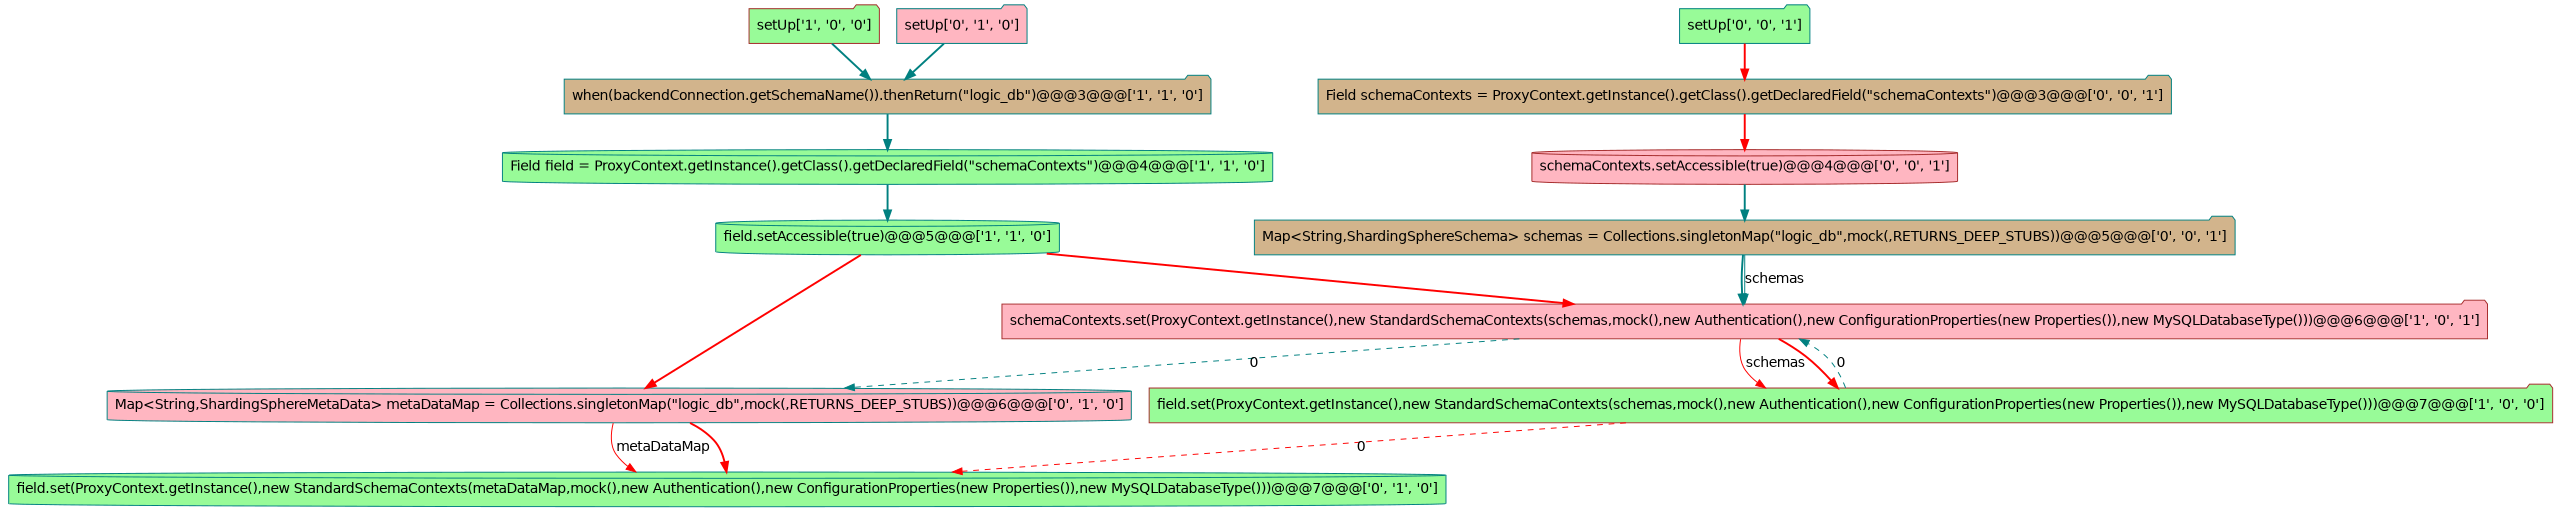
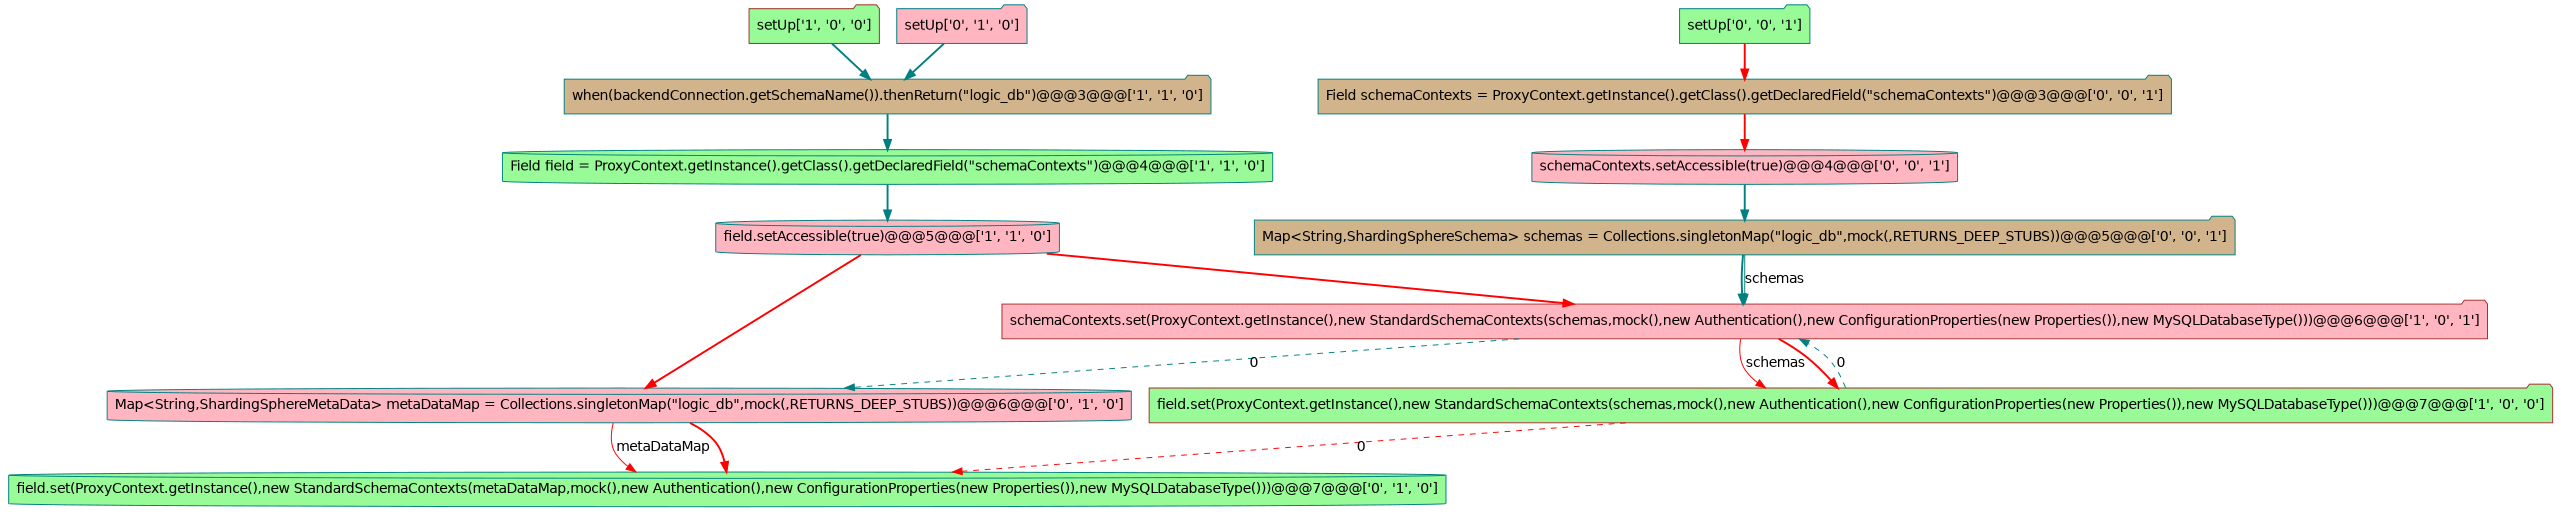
node "schemaContexts.setAccessible(true)@@@4@@@['0', '0', '1']": color brown -> teal
node "field.setAccessible(true)@@@5@@@['1', '1', '0']": fillcolor palegreen -> lightpink
